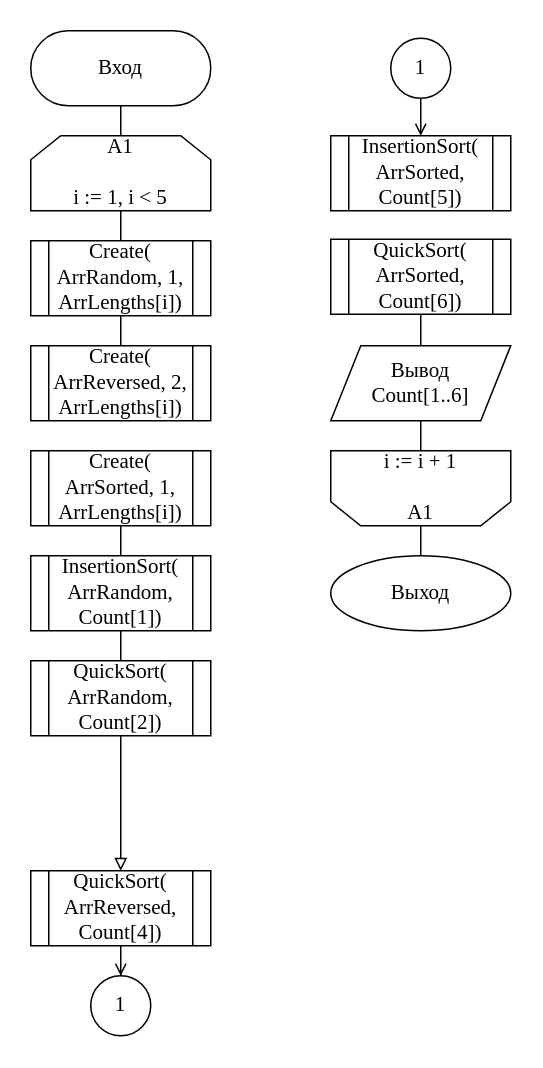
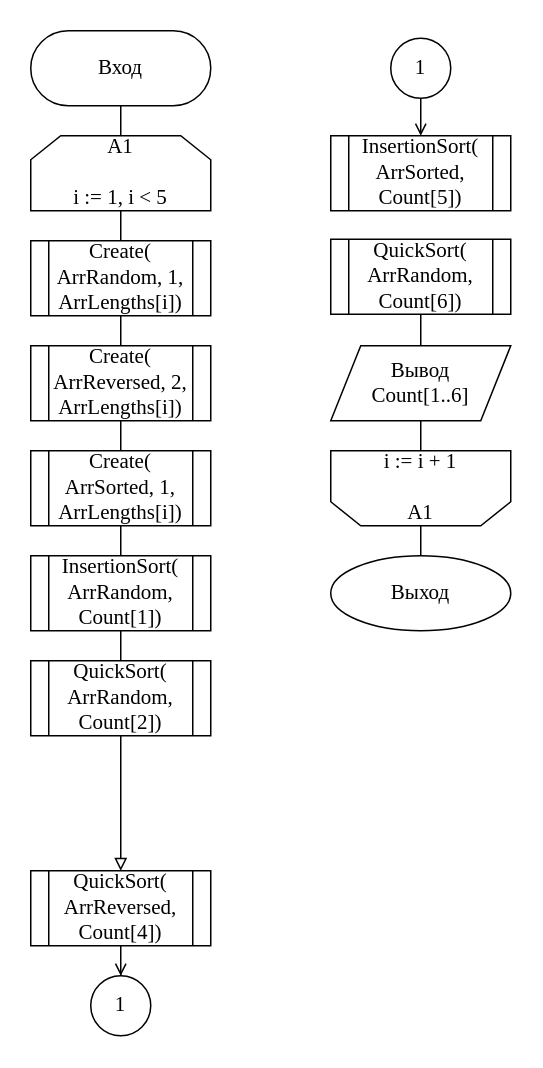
node "QuickSort( ArrSorted, Count[6])": label "QuickSort( ArrSorted, Count[6])" -> "QuickSort( ArrRandom, Count[6])"
edge "Create( ArrReversed, 2, ArrLengths[i])" -- "Create( ArrSorted, 1, ArrLengths[i])": added
